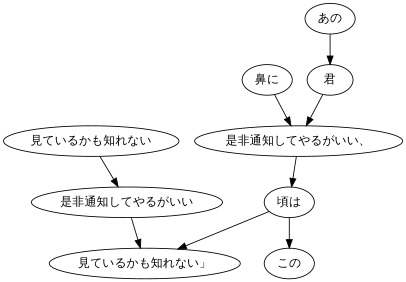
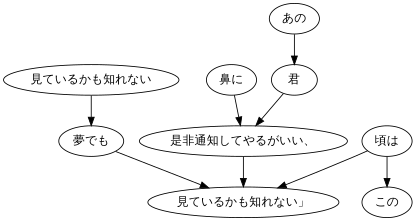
edge "是非通知してやるがいい、" -> "頃は": now "是非通知してやるがいい、" -> "見ているかも知れない」"
node "是非通知してやるがいい": label "是非通知してやるがいい" -> "夢でも"
